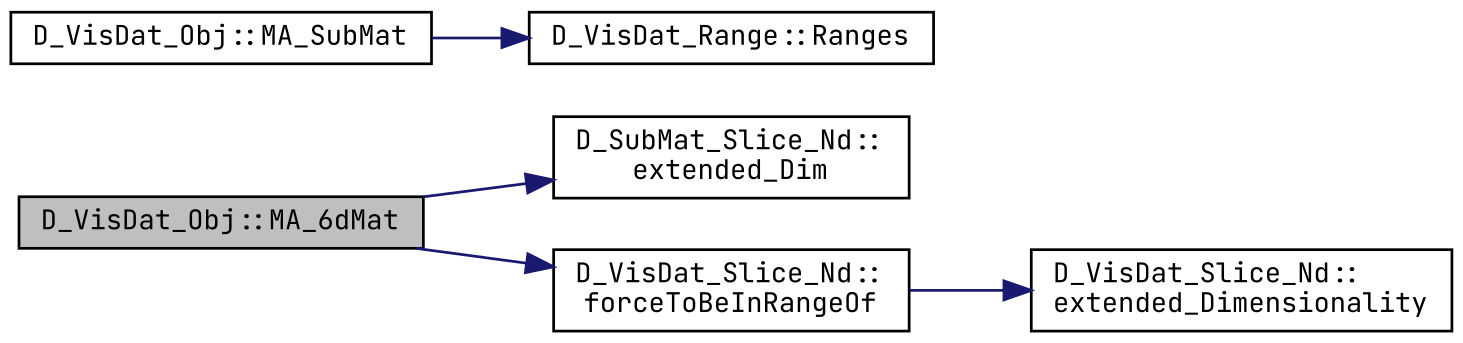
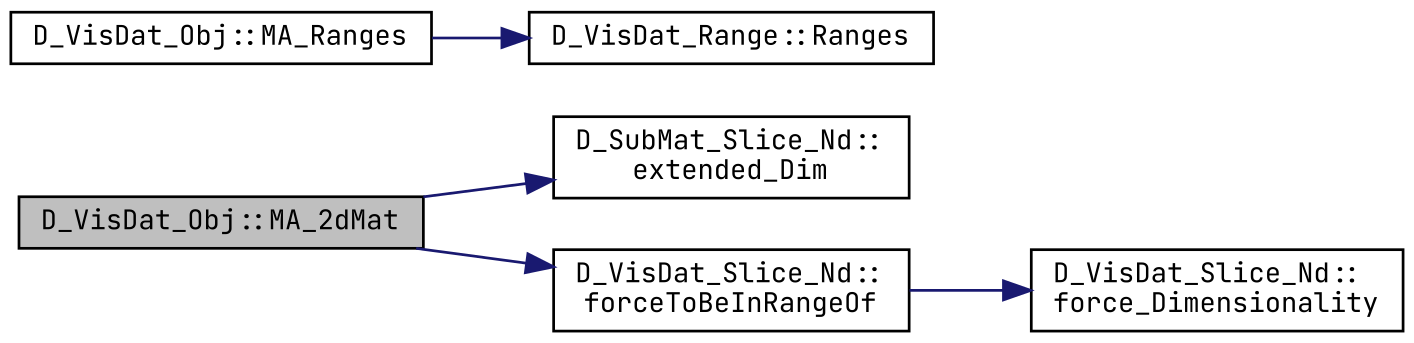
node "D_VisDat_Obj::MA_SubMat": label "D_VisDat_Obj::MA_SubMat" -> "D_VisDat_Obj::MA_Ranges"
node "D_VisDat_Obj::MA_6dMat": label "D_VisDat_Obj::MA_6dMat" -> "D_VisDat_Obj::MA_2dMat"
node "D_VisDat_Slice_Nd:: extended_Dimensionality": label "D_VisDat_Slice_Nd:: extended_Dimensionality" -> "D_VisDat_Slice_Nd:: force_Dimensionality"
